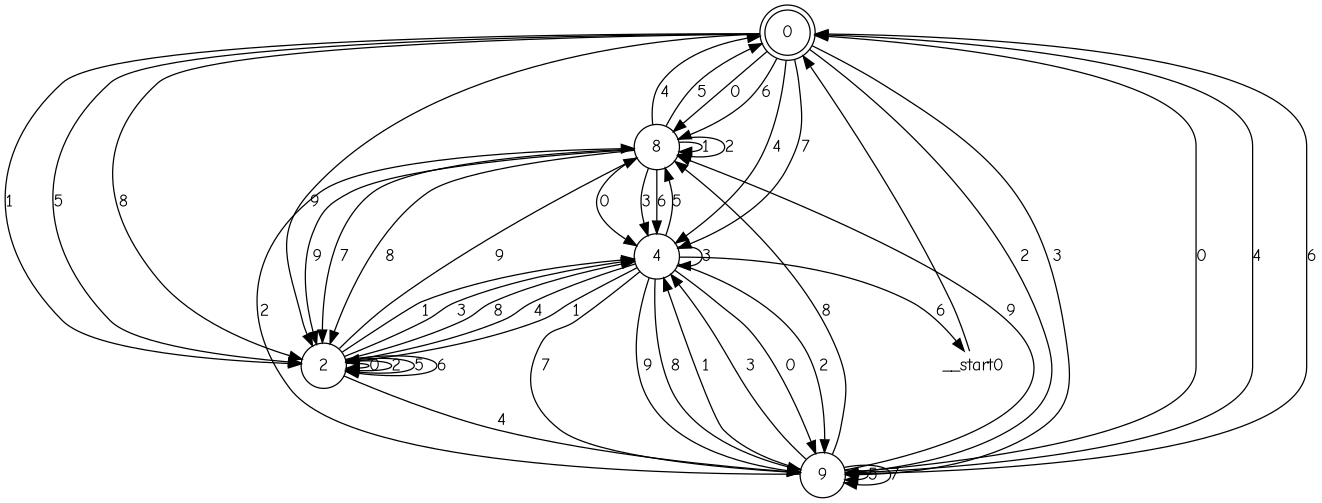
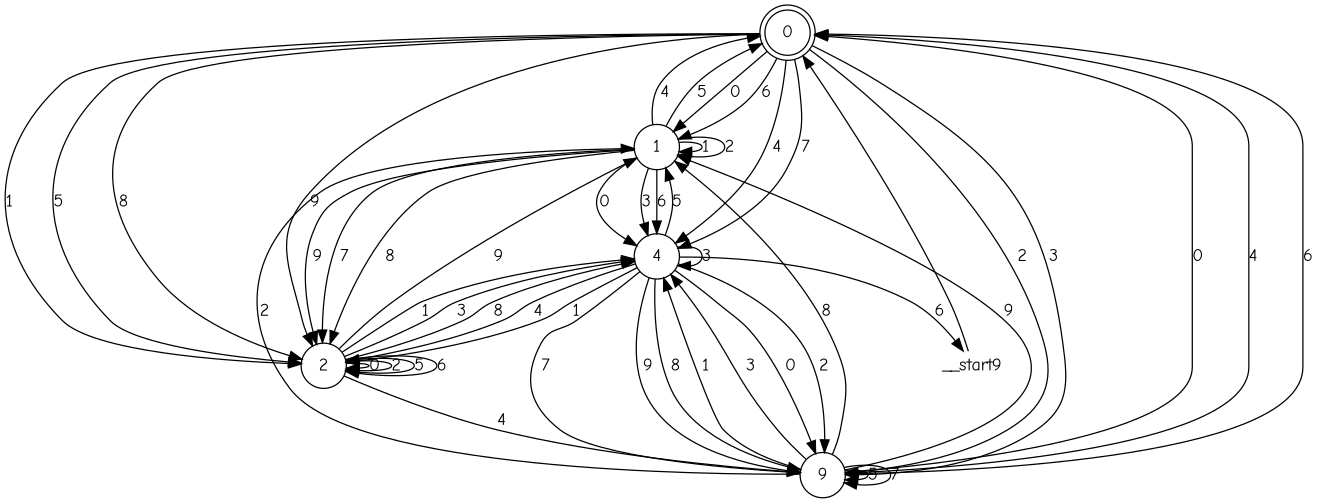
node "8": label "8" -> "1"
node "__start0": label "__start0" -> "__start9"
